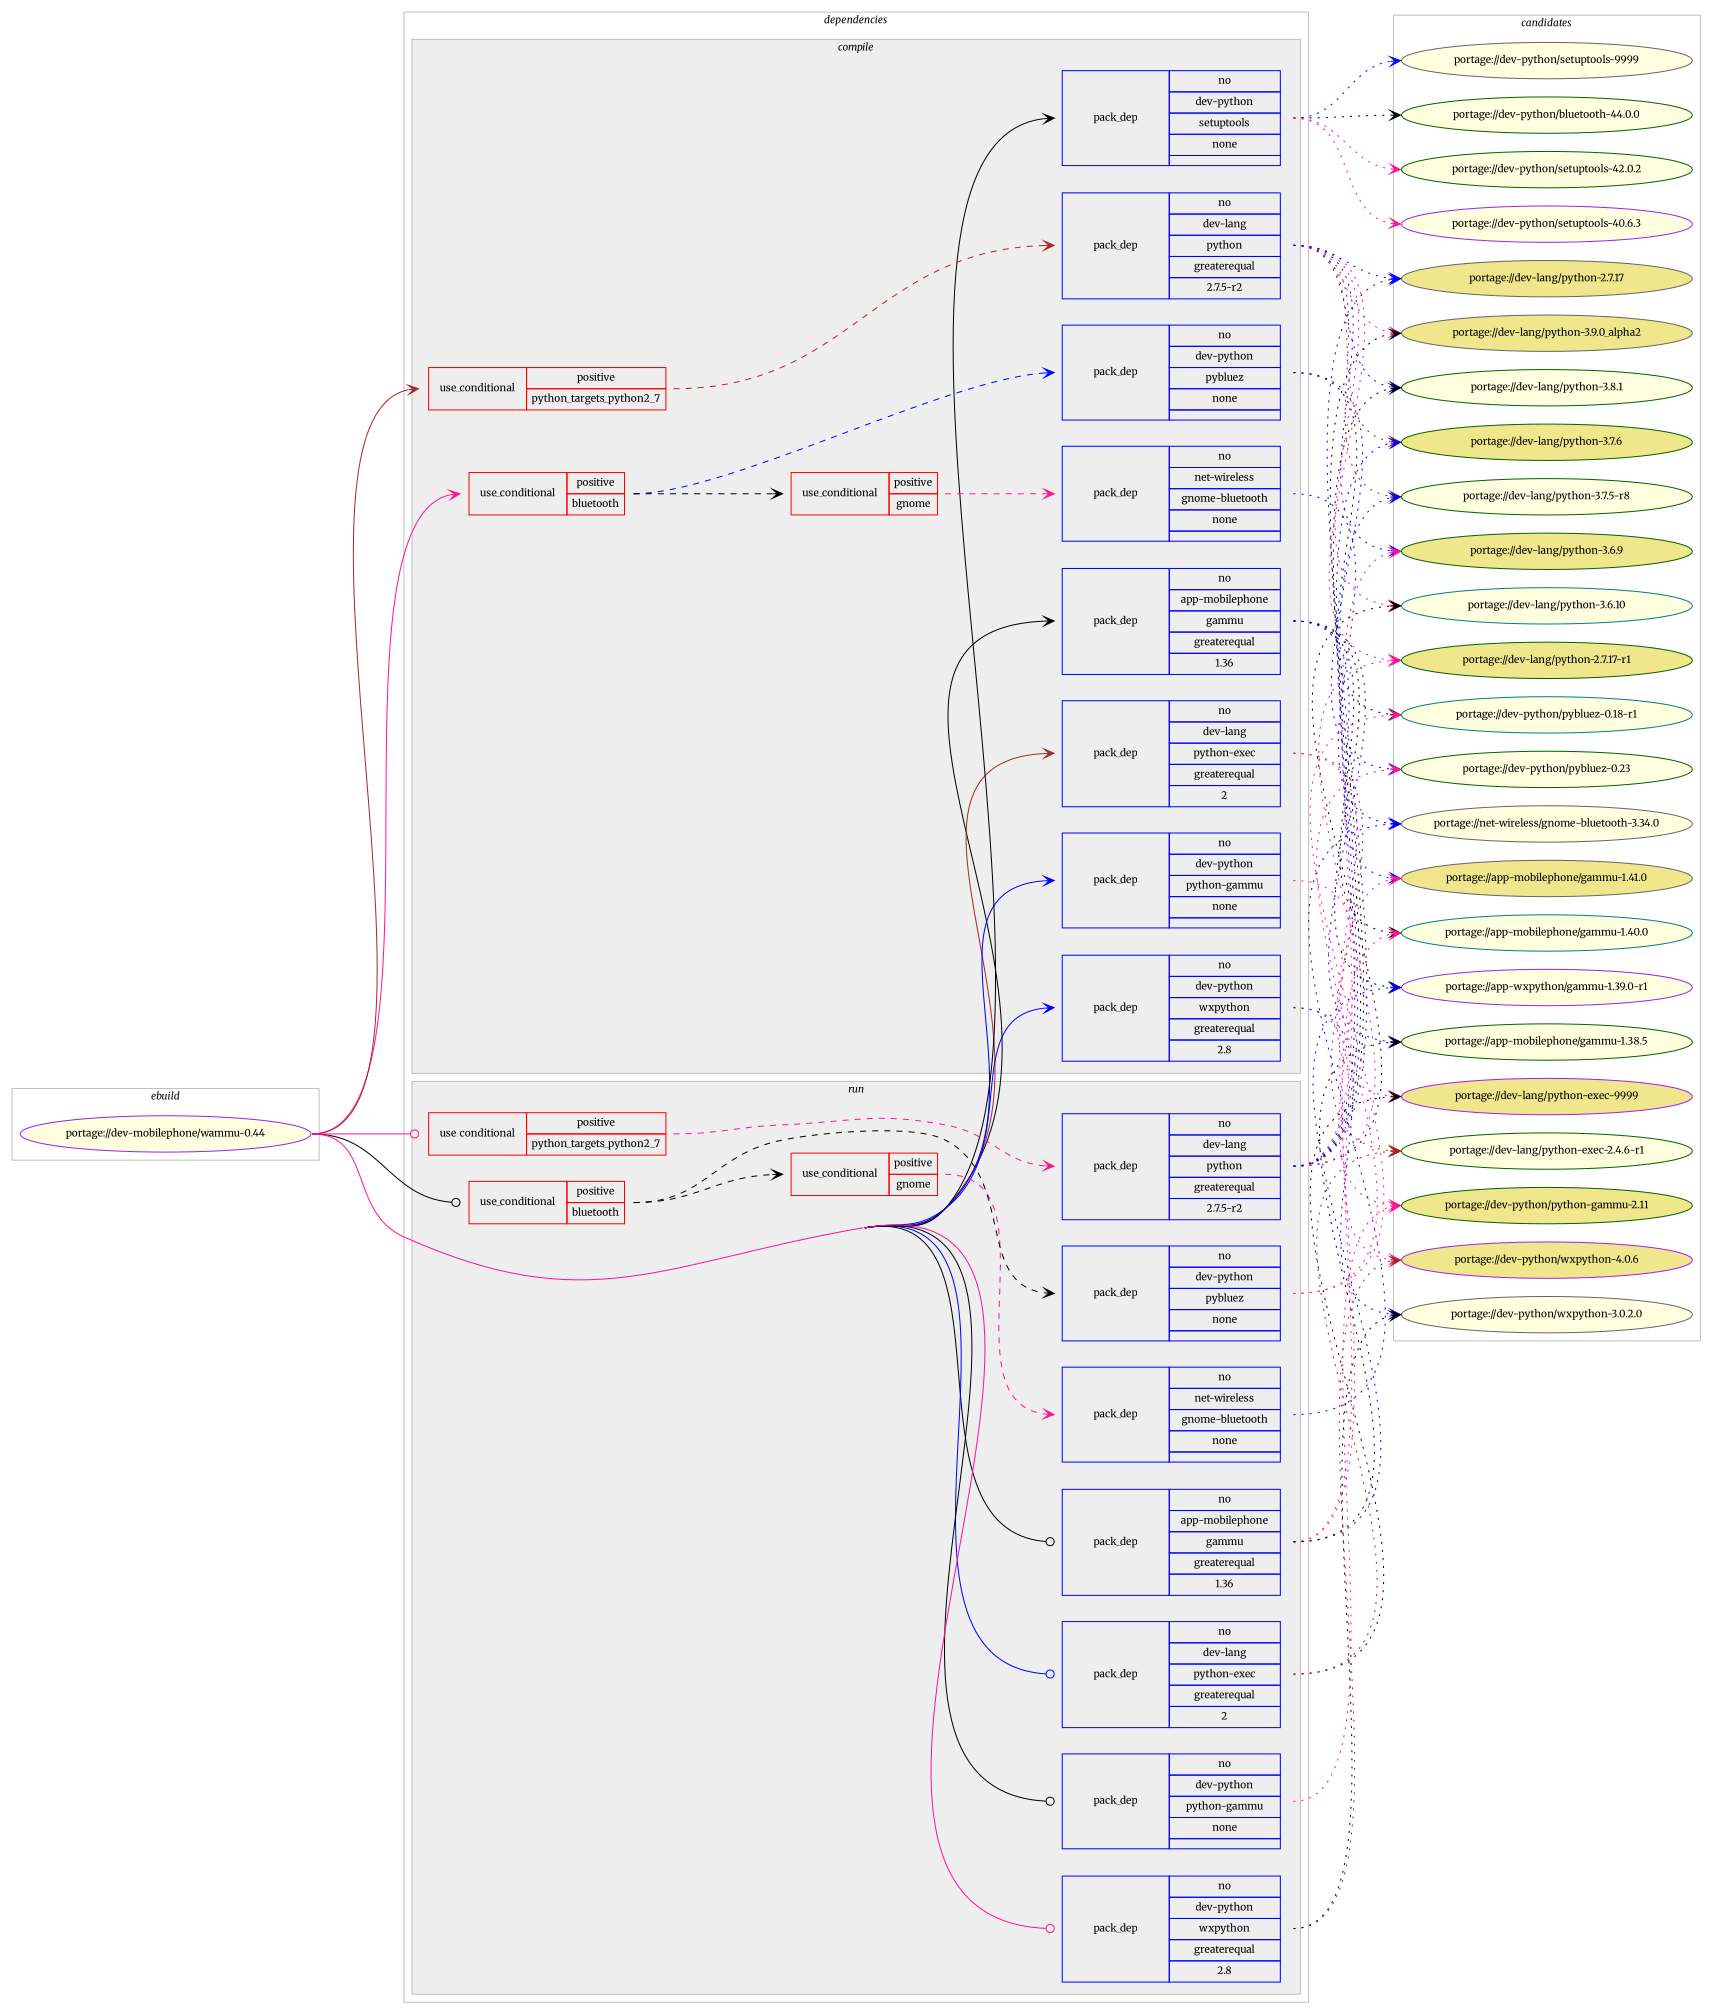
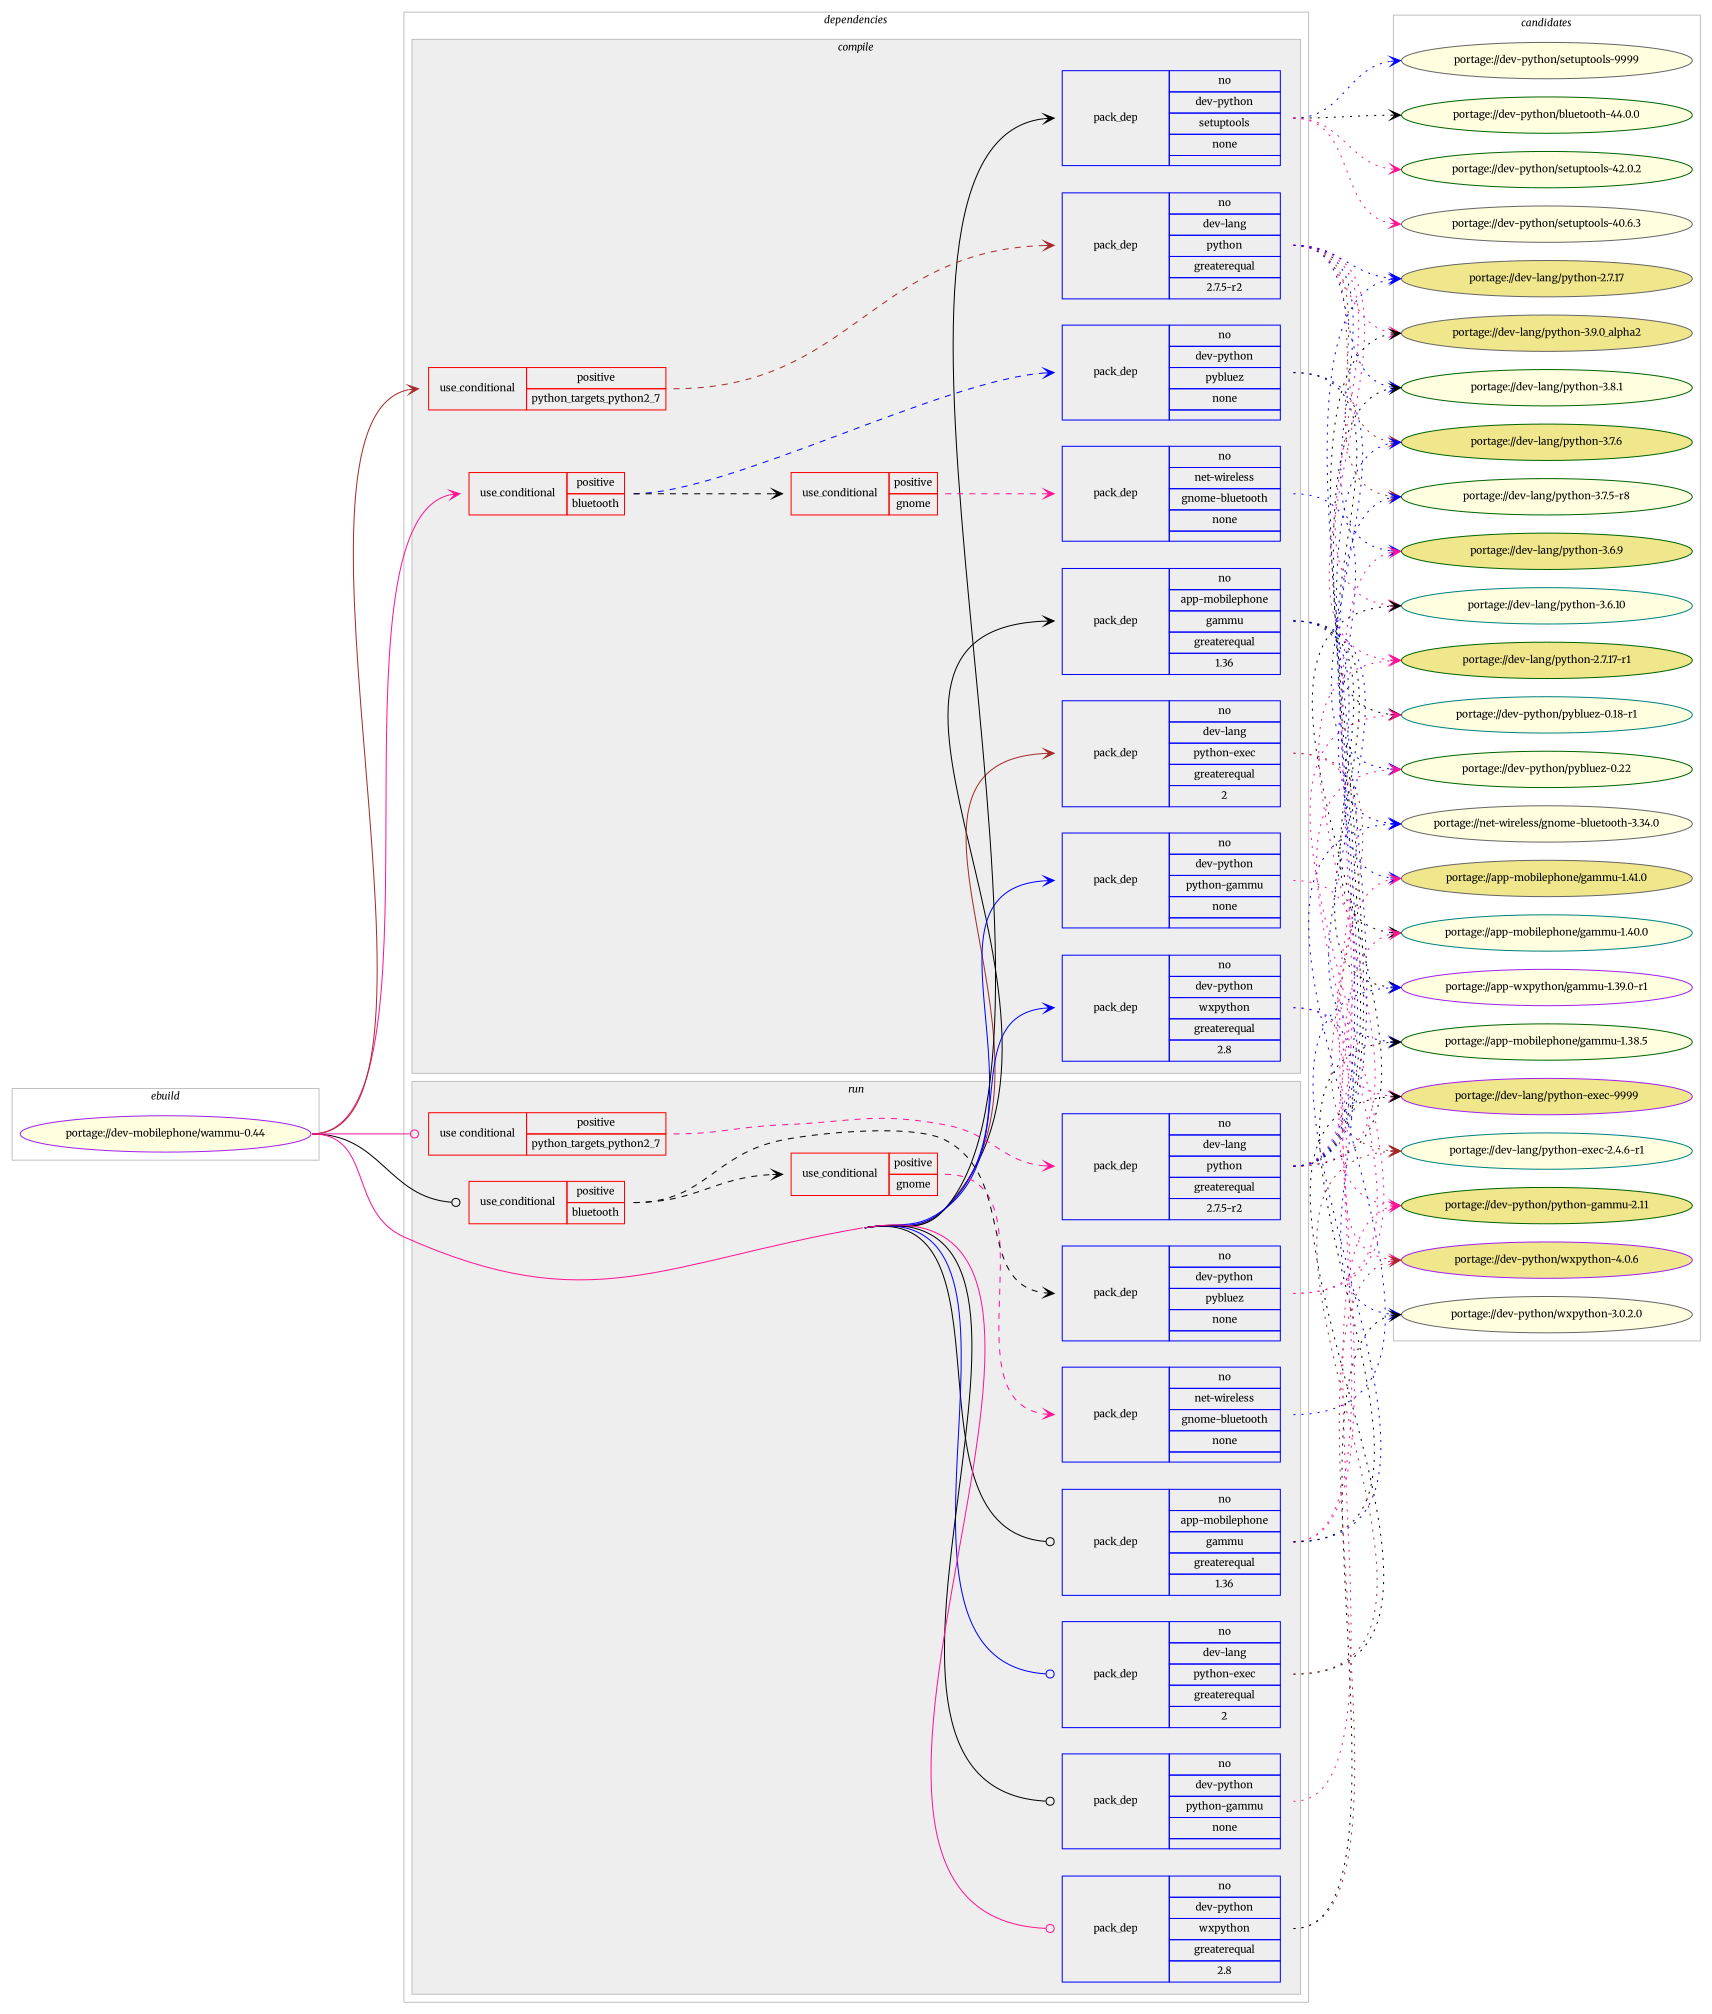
node "portage://dev-python/setuptools-40.6.3": color purple -> gray40
node "portage://dev-python/pybluez-0.23": label "portage://dev-python/pybluez-0.23" -> "portage://dev-python/pybluez-0.22"
node "portage://dev-lang/python-exec-2.4.6-r1": color darkgreen -> teal
